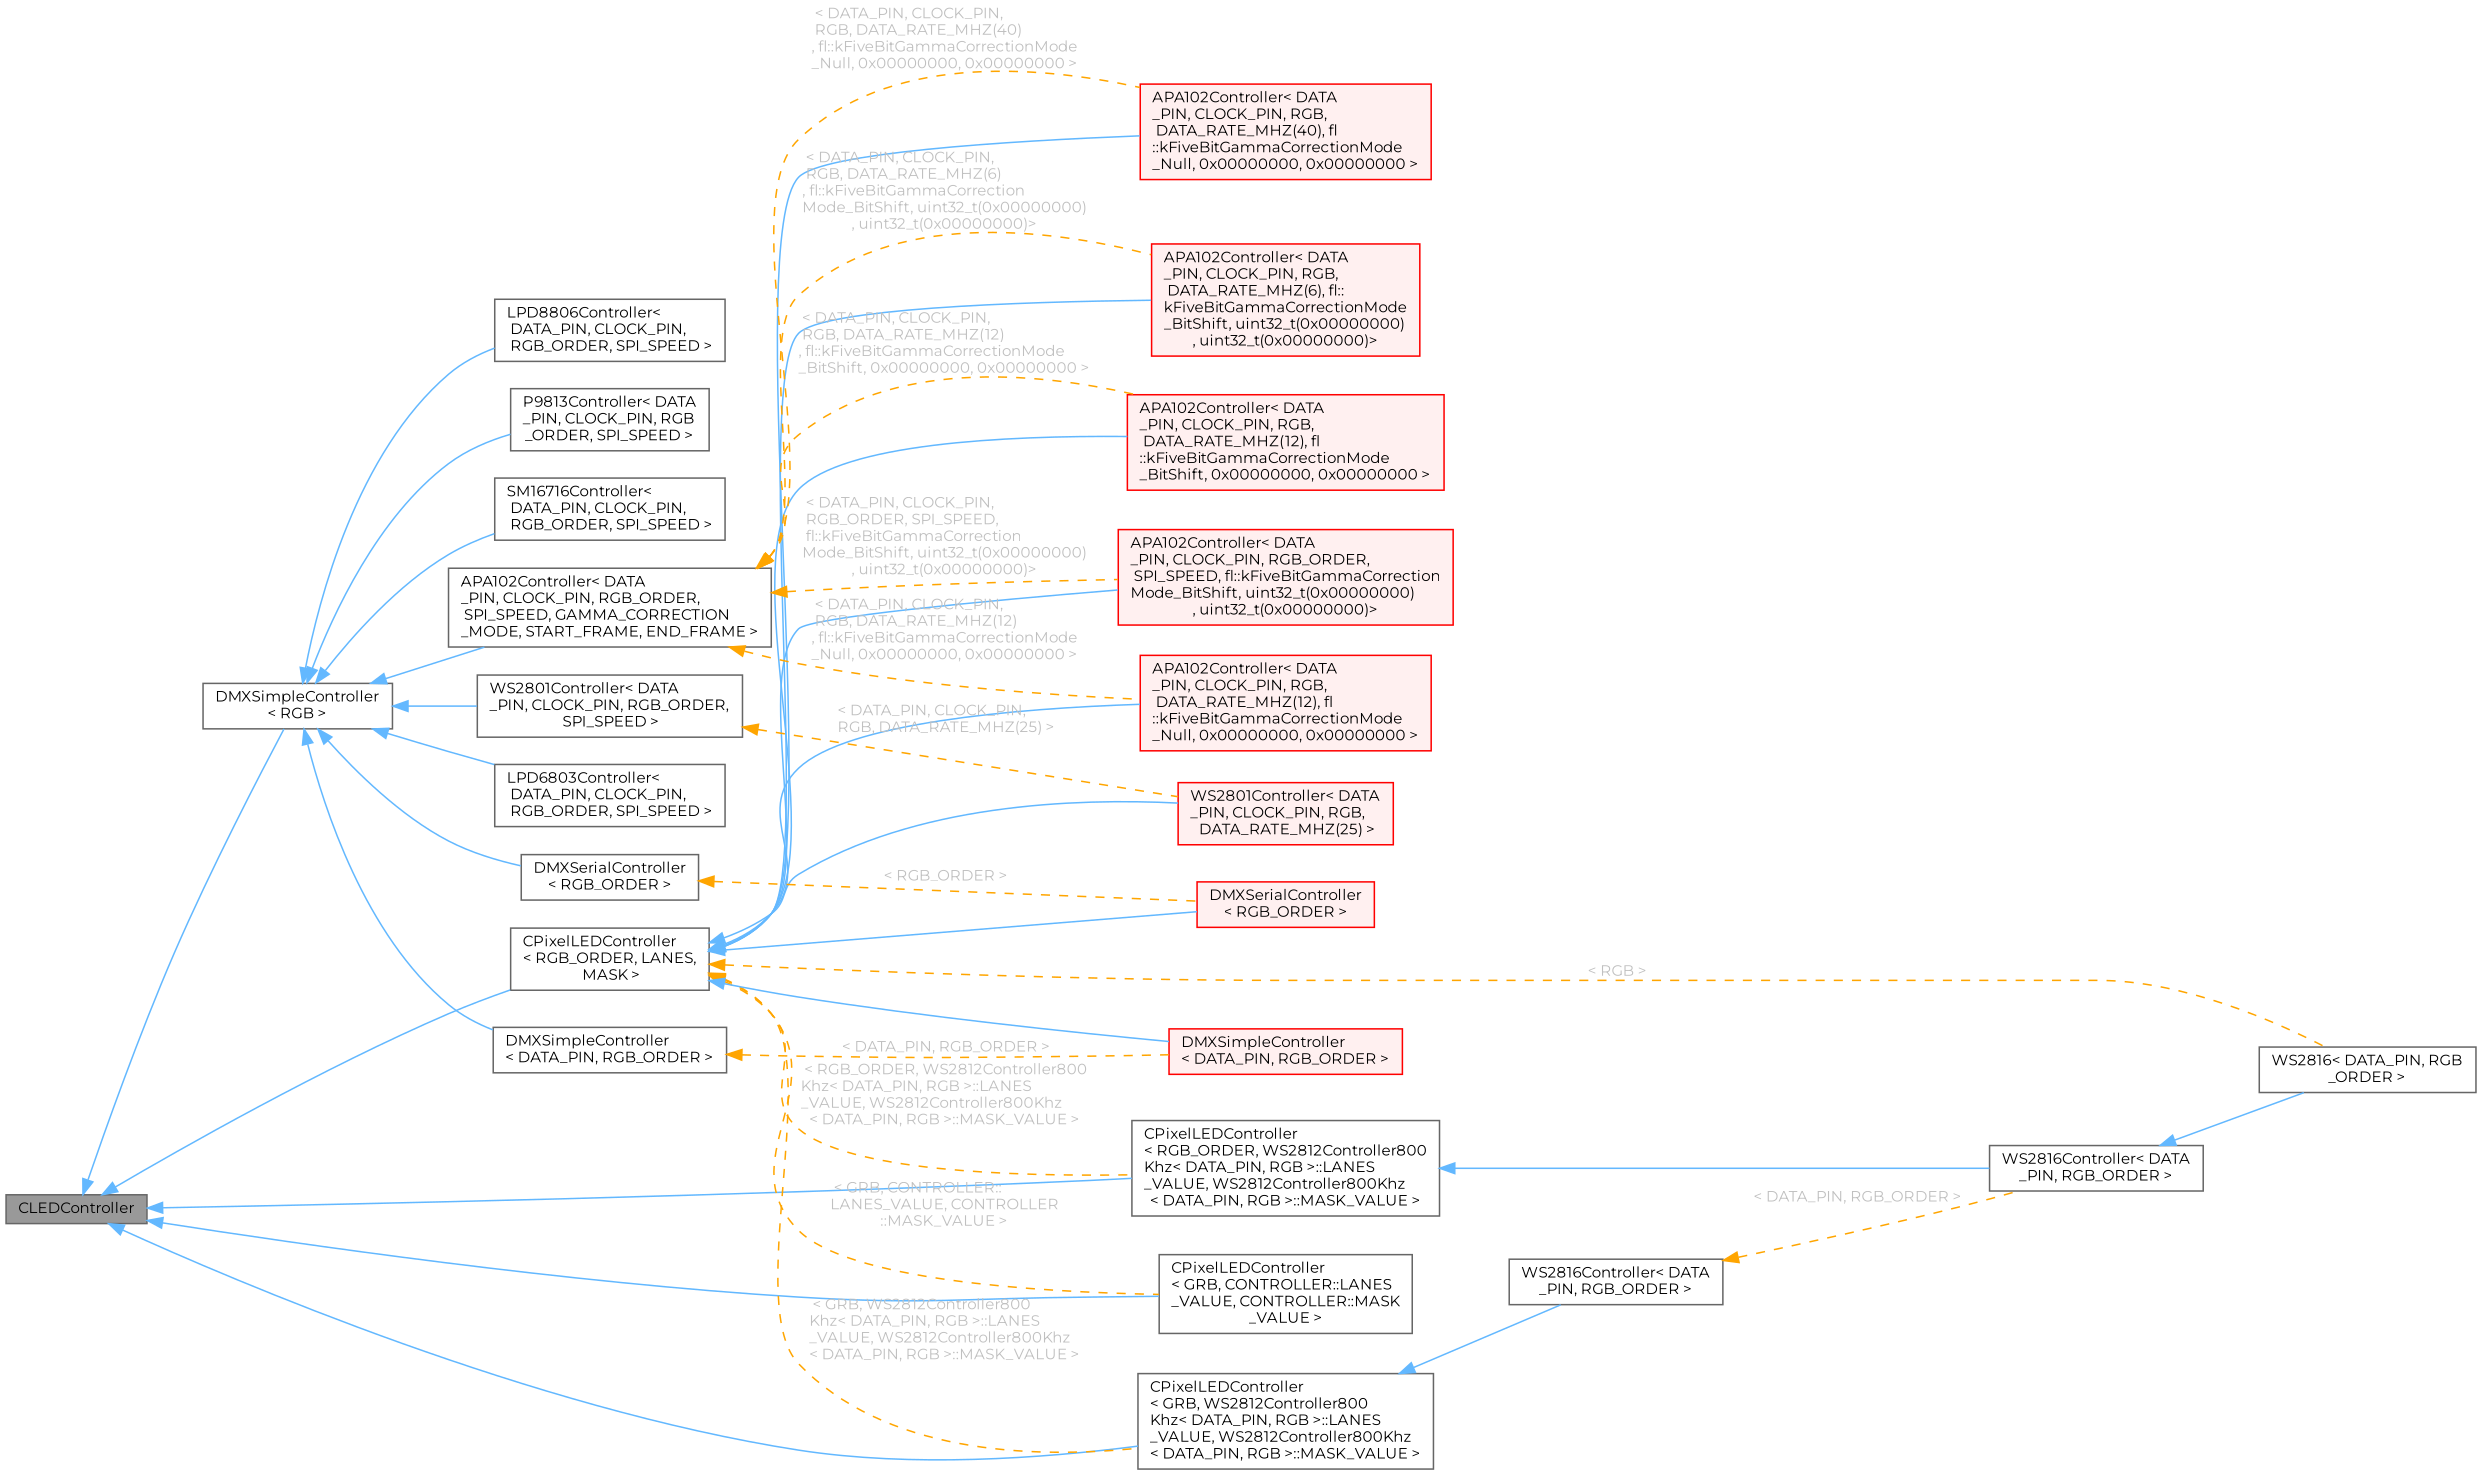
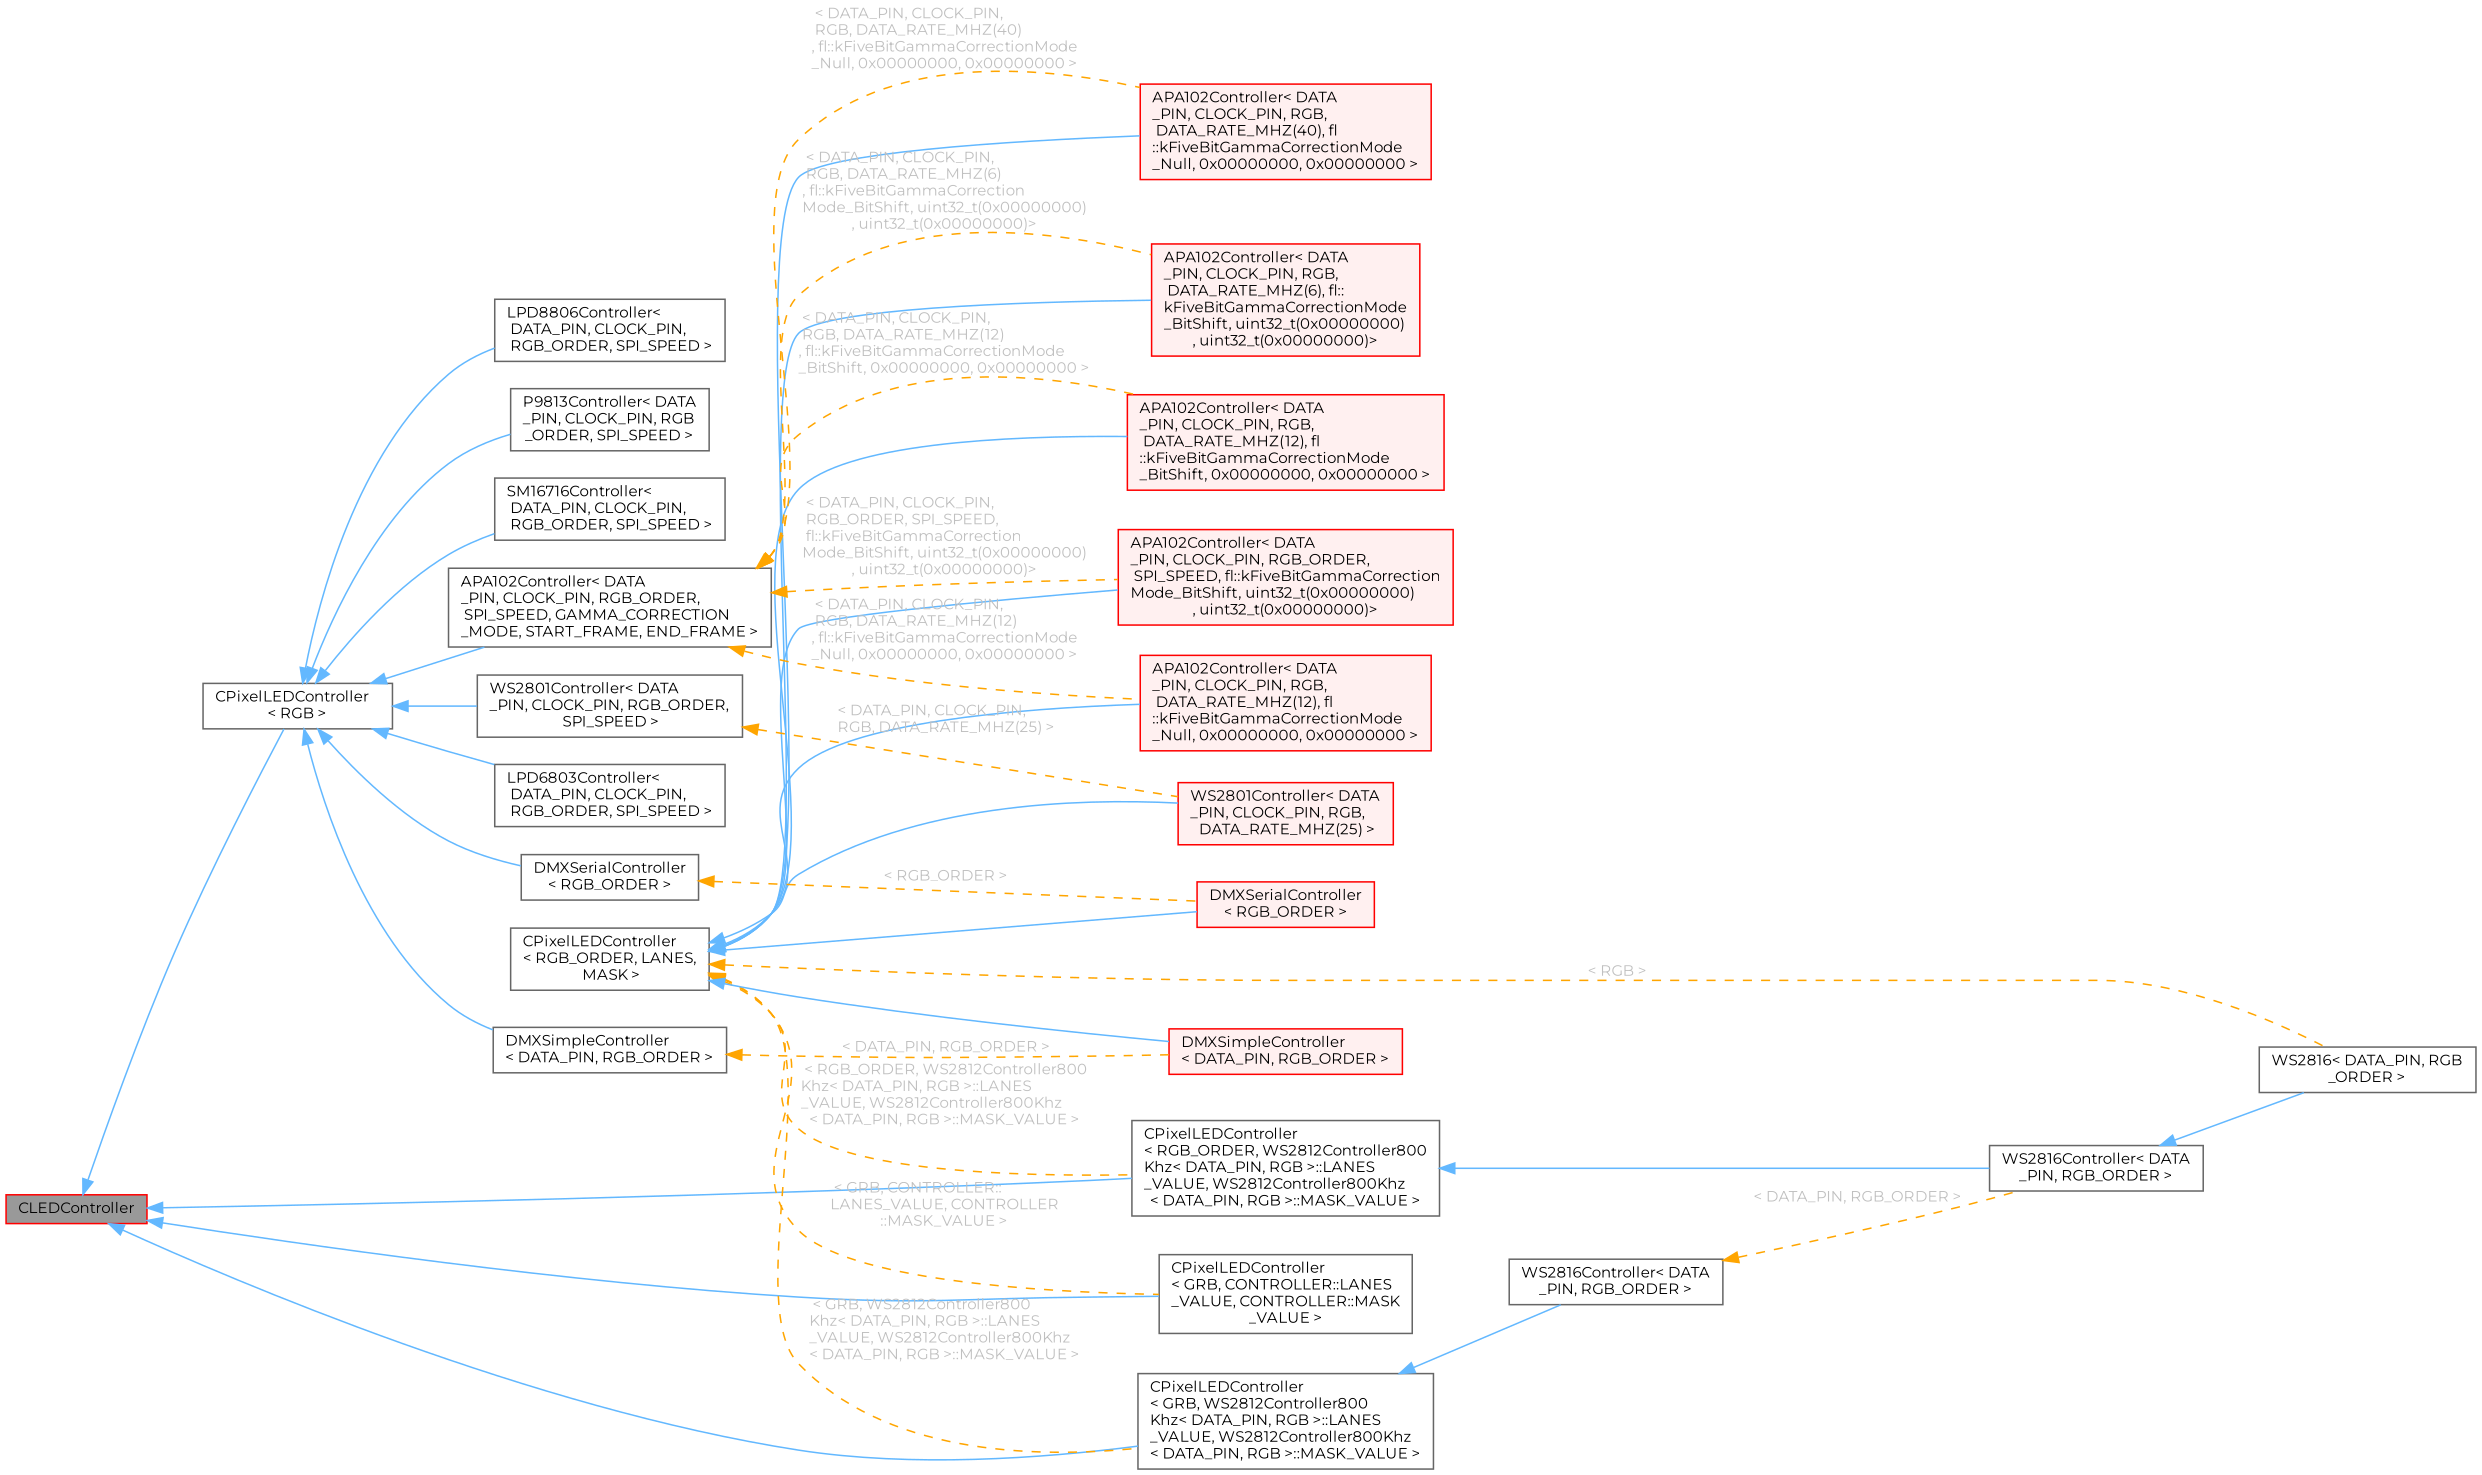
node "DMXSimpleController < RGB >": label "DMXSimpleController < RGB >" -> "CPixelLEDController < RGB >"
edge "CPixelLEDController < RGB_ORDER, LANES, MASK >" -> "CLEDController": removed
node "CLEDController": color gray40 -> red
